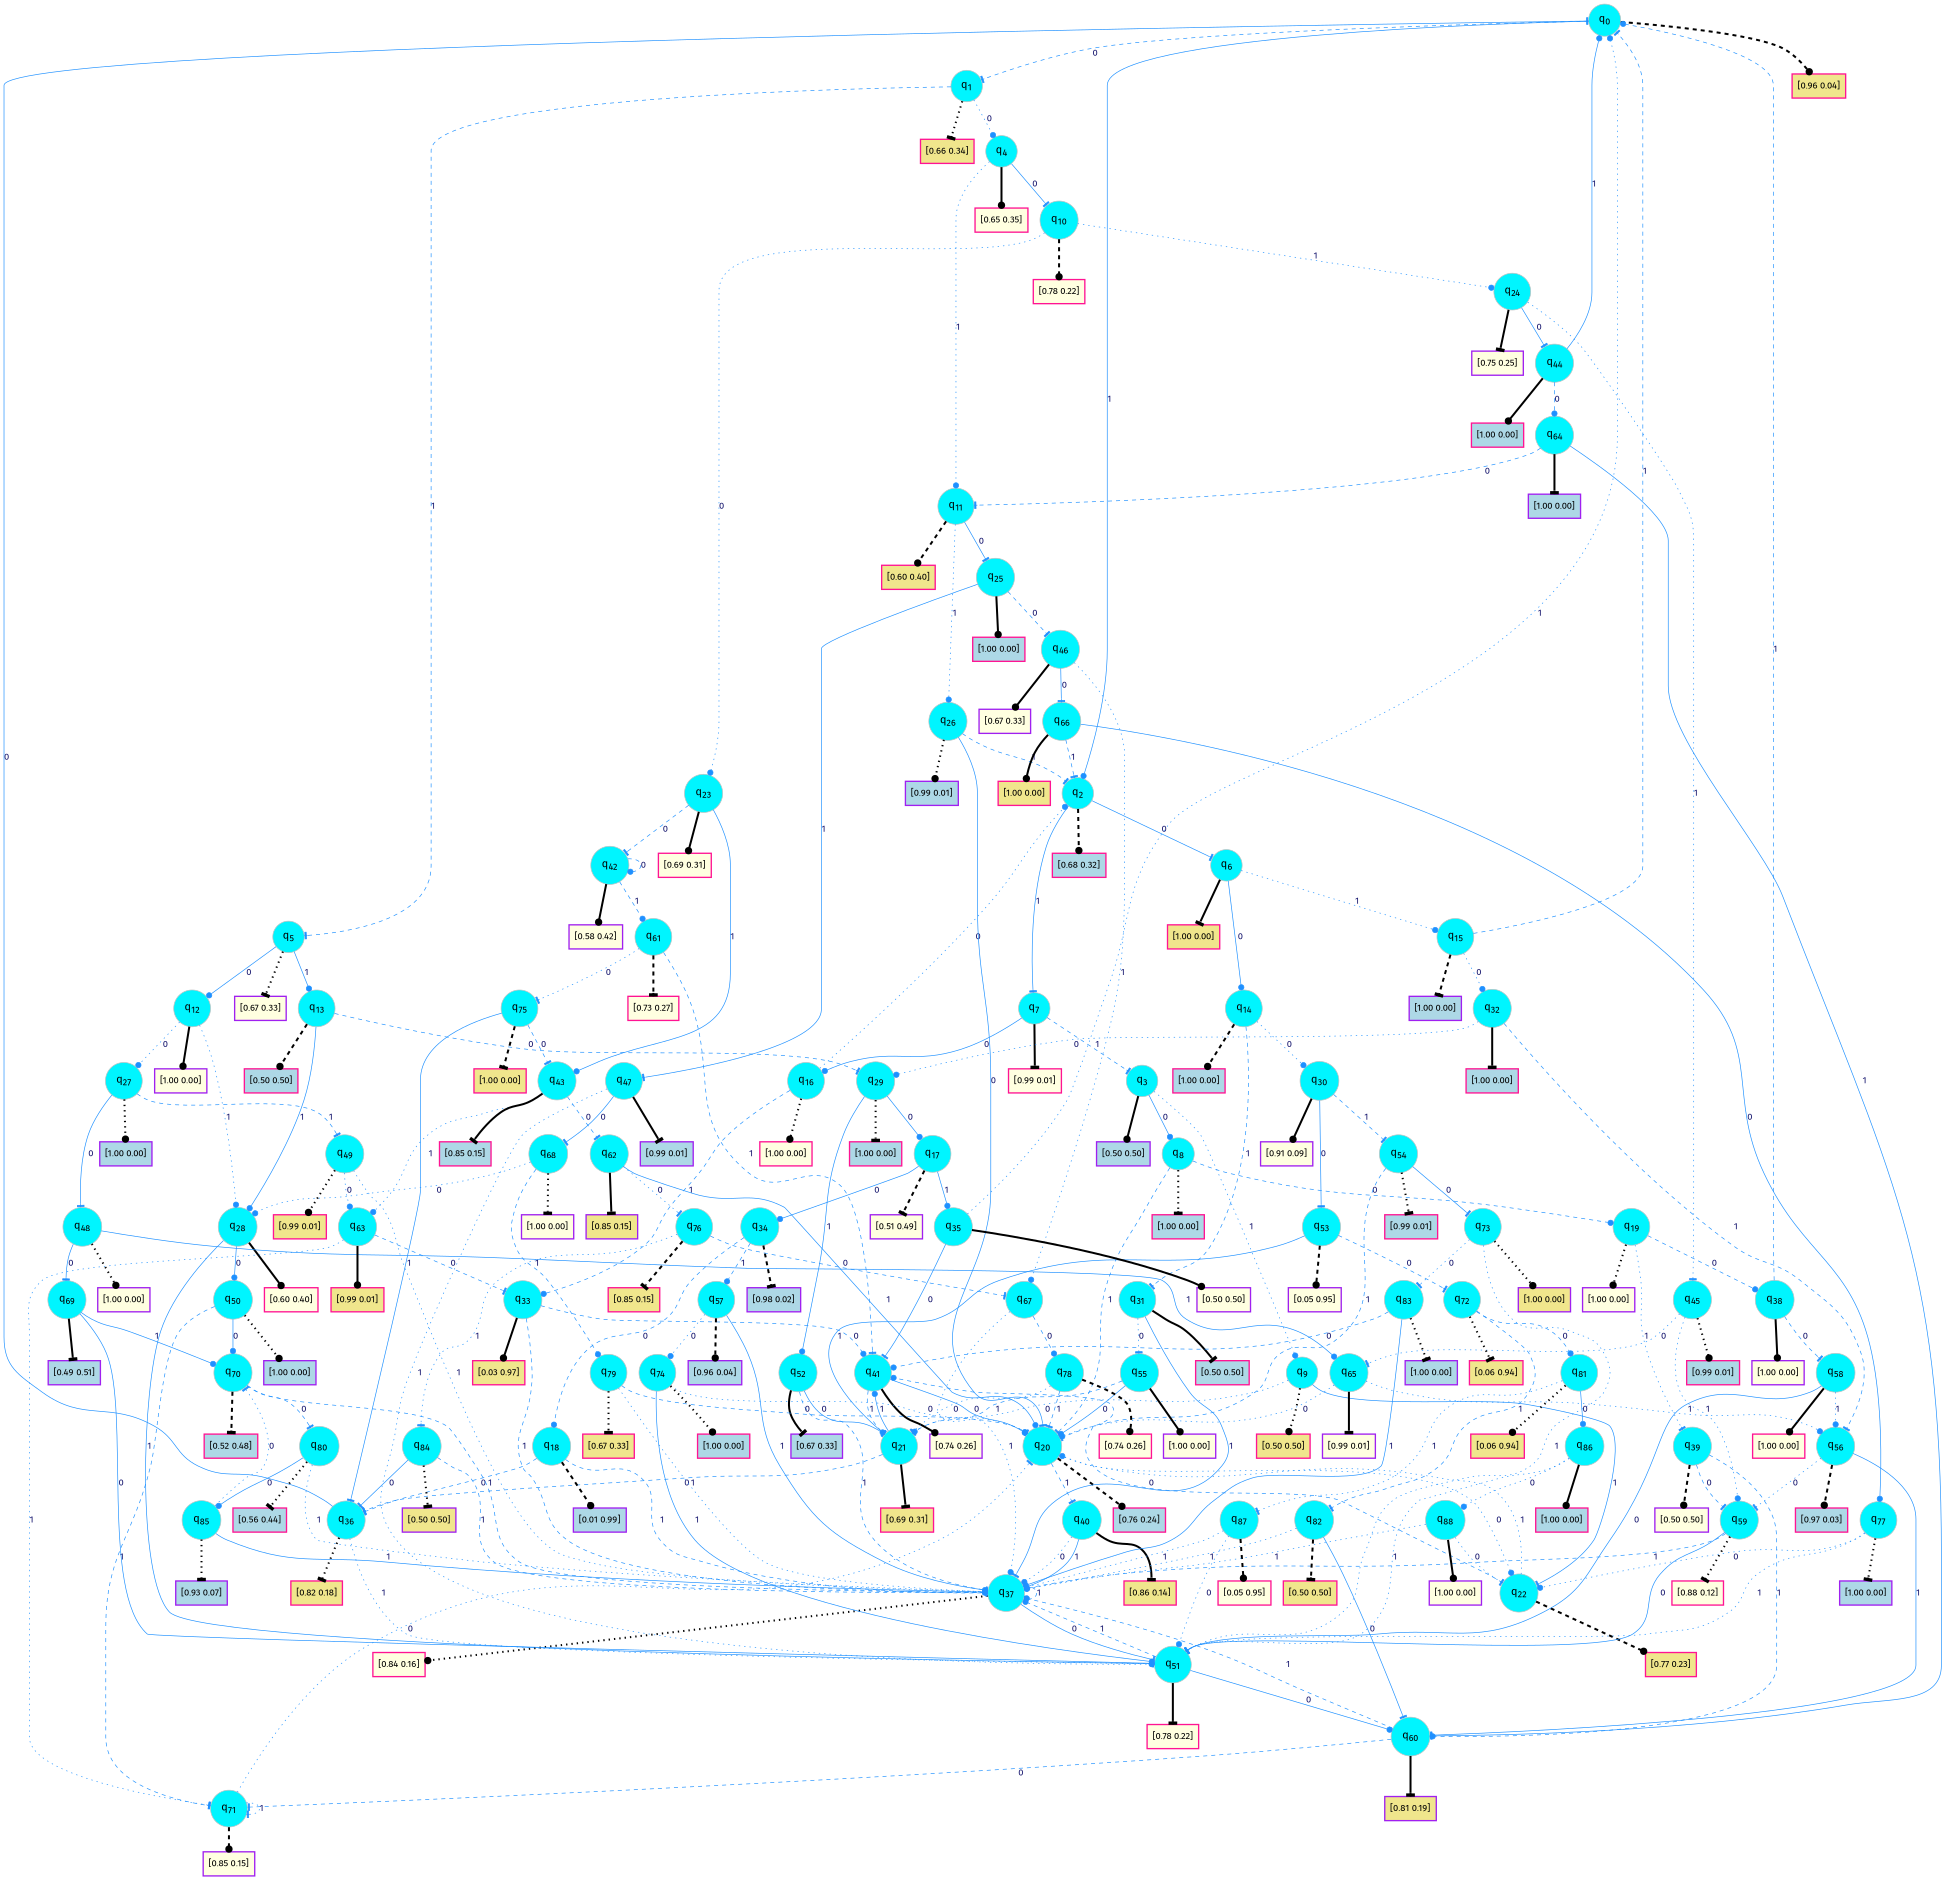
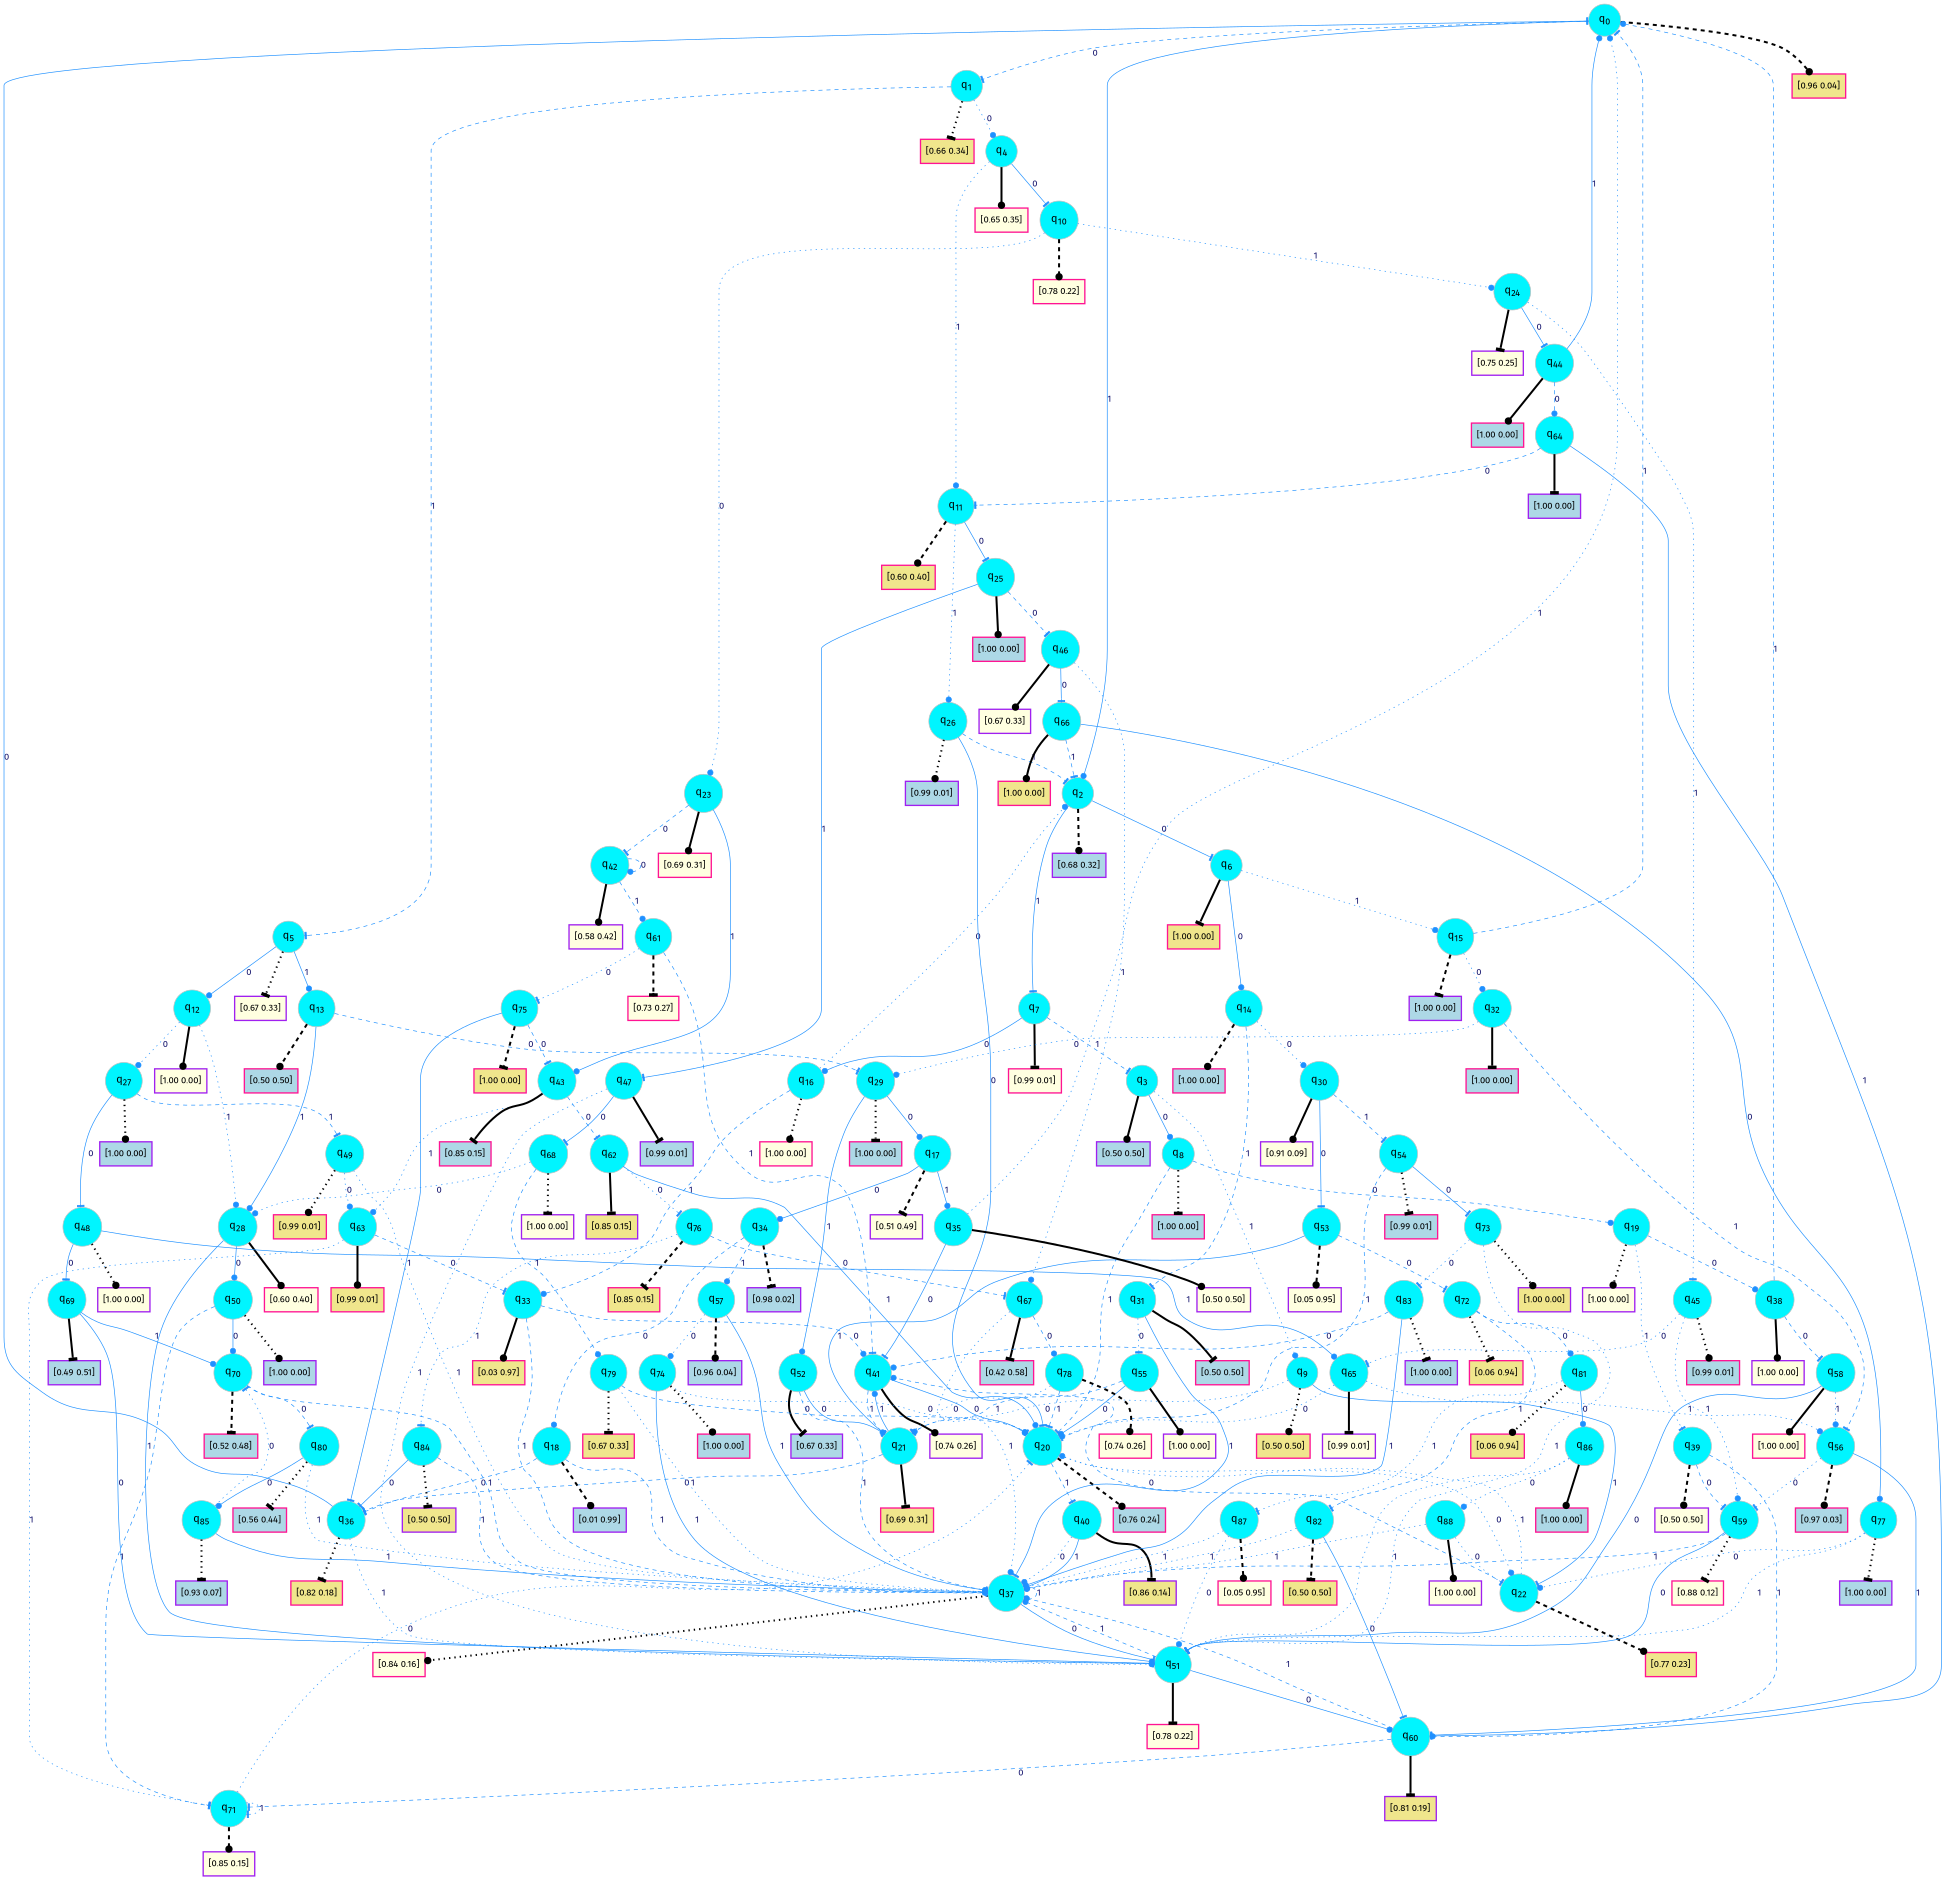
node "[0.68 0.32]": color deeppink -> purple
node "[0.42 0.58]": added
node "[0.86 0.14]": color deeppink -> purple
